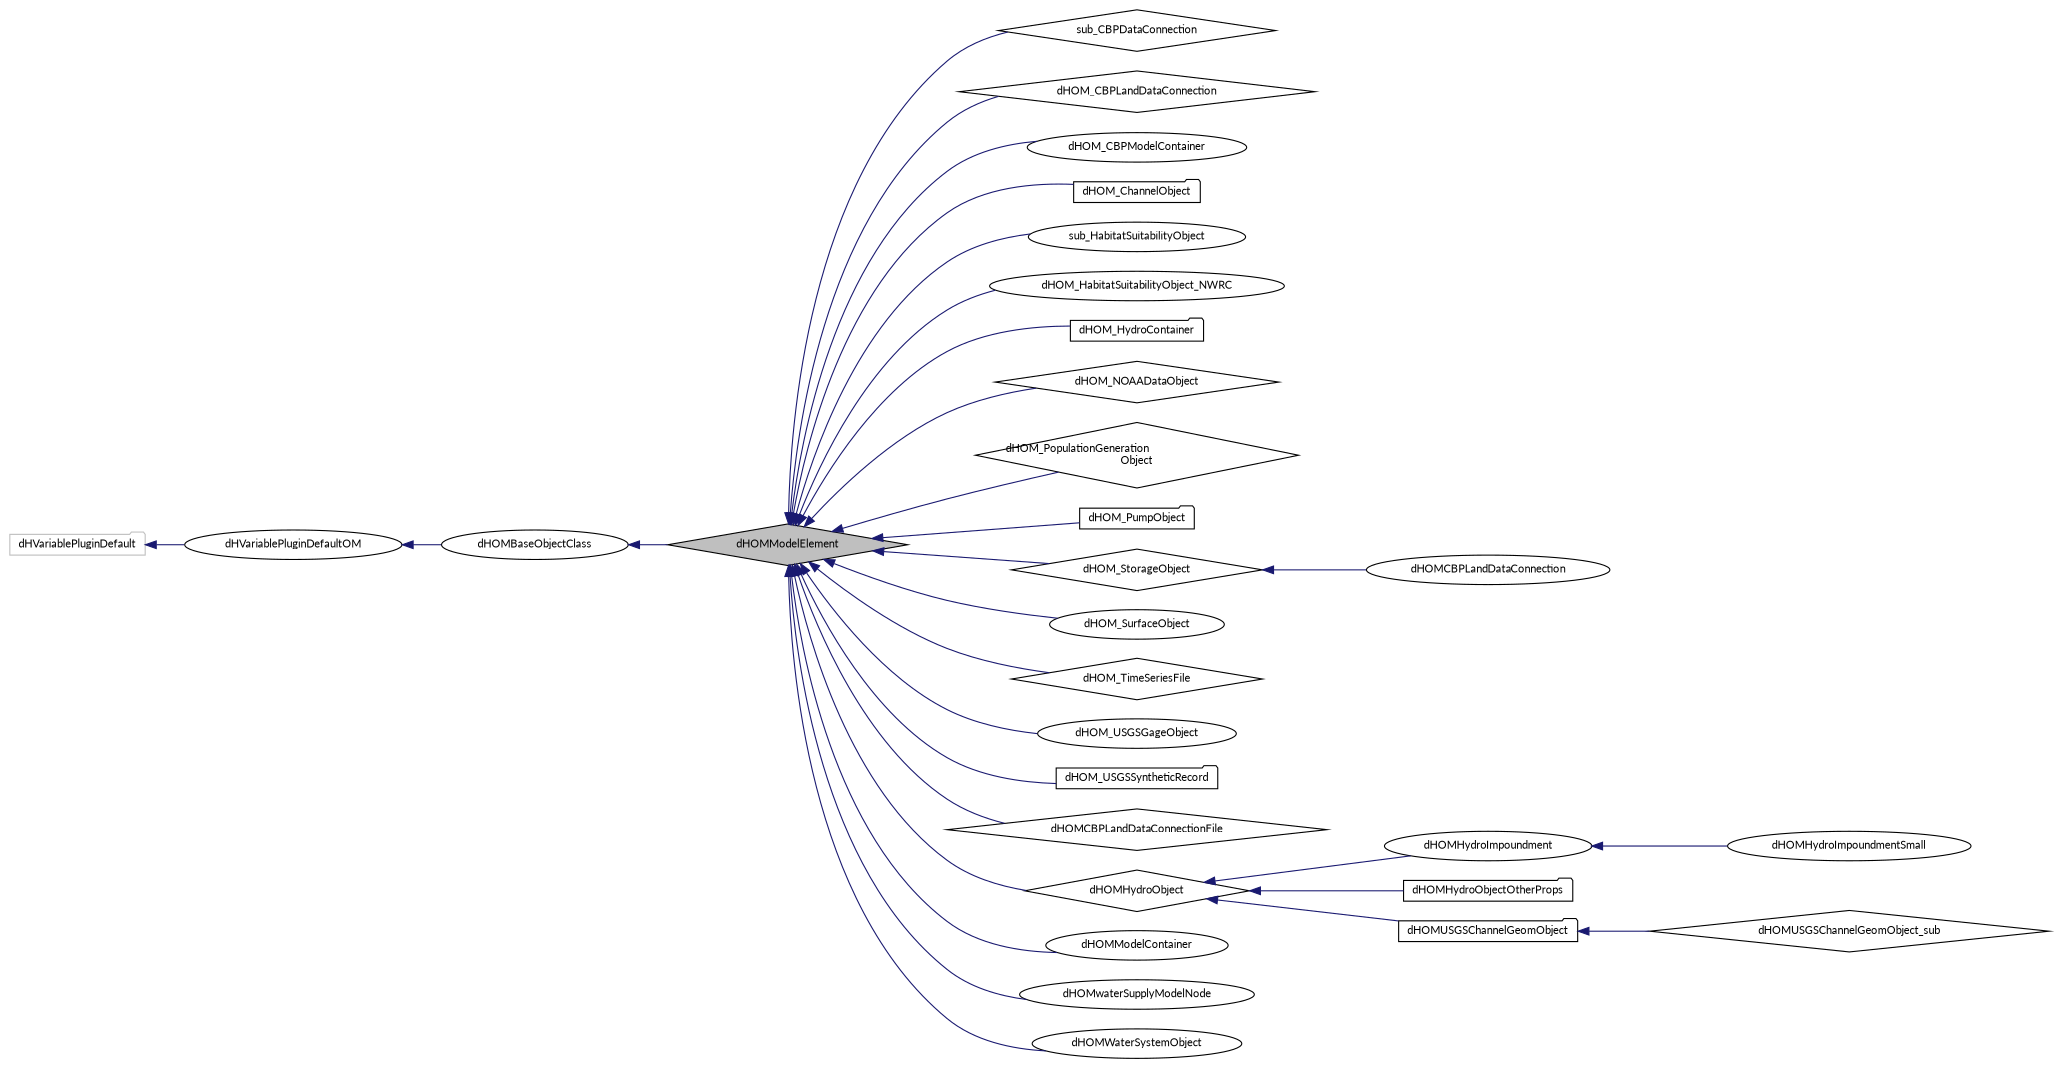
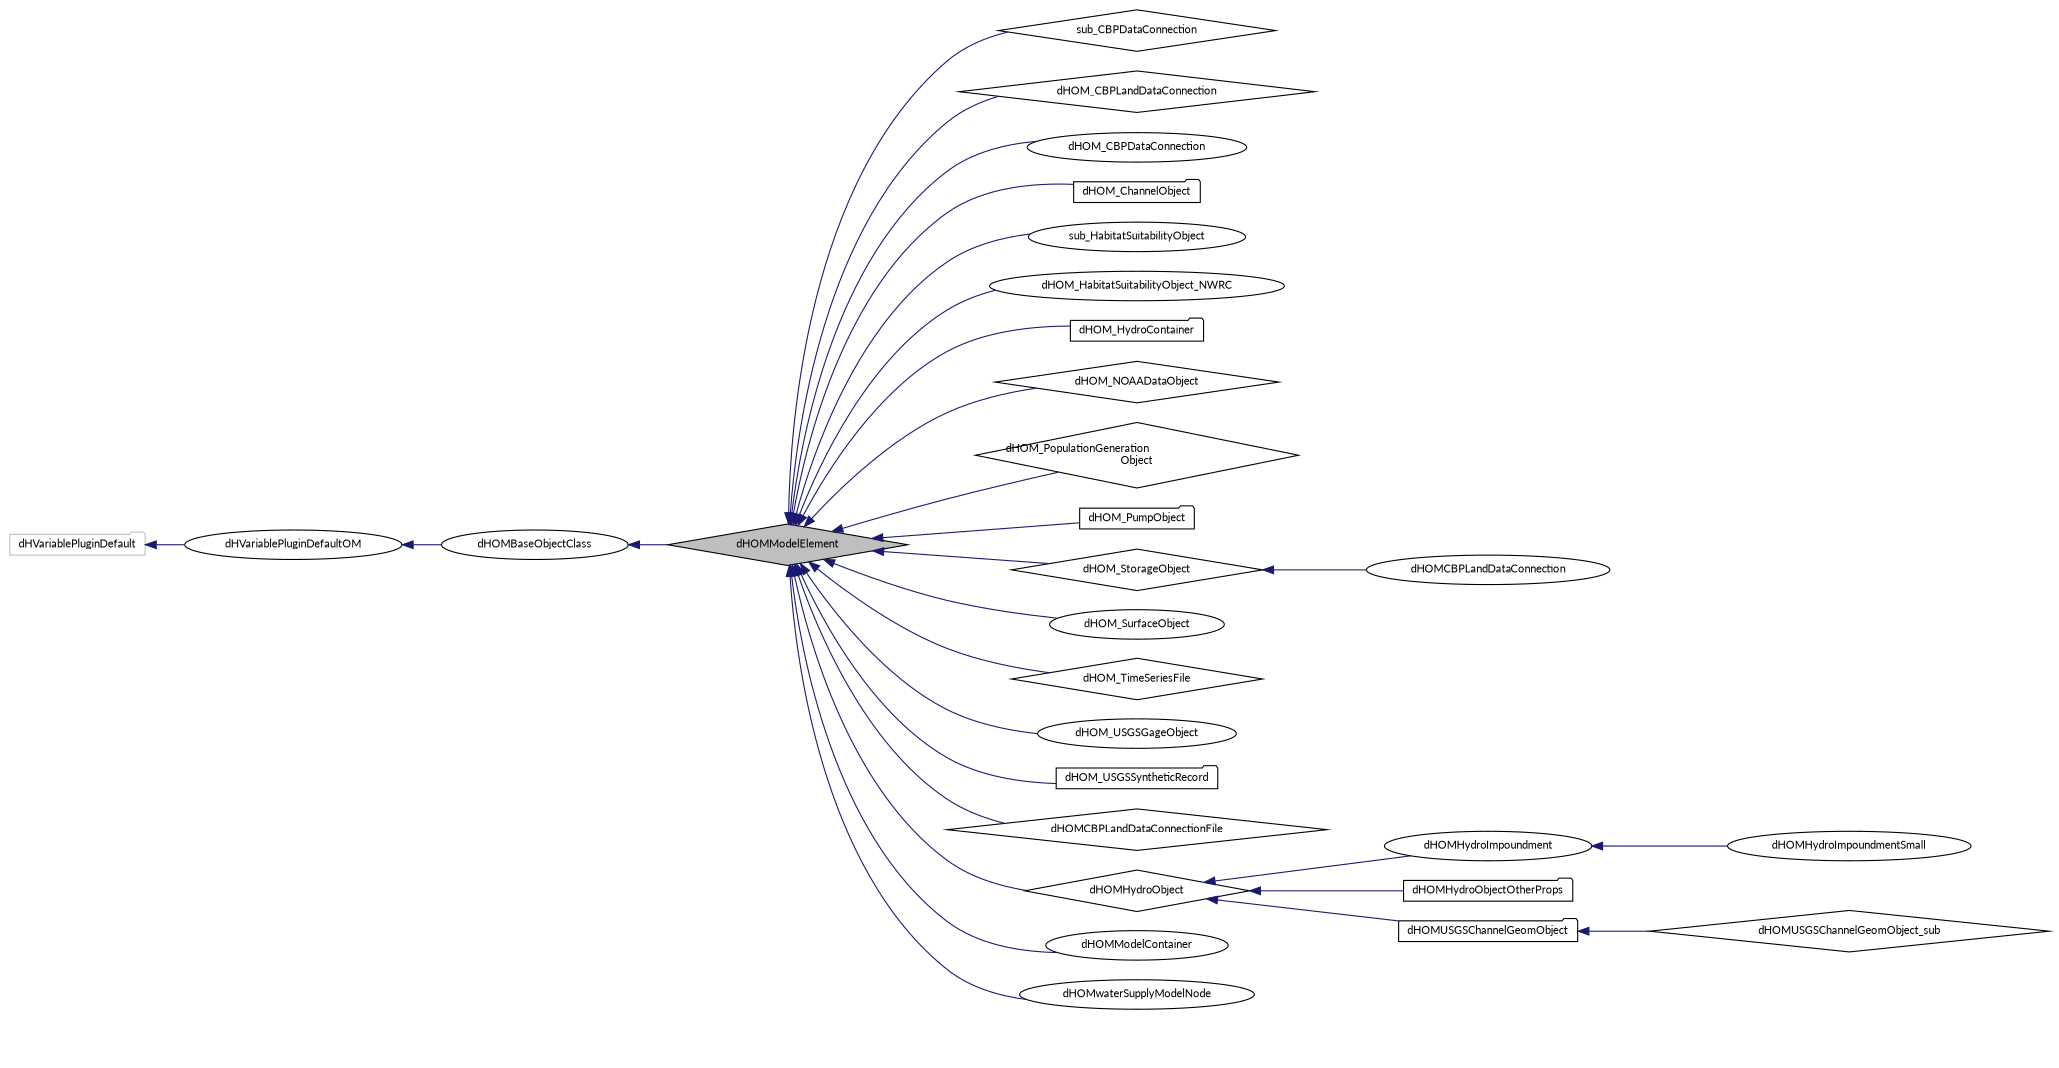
node "dHOM_CBPModelContainer": label "dHOM_CBPModelContainer" -> "dHOM_CBPDataConnection"
node "dHOMWaterSystemObject": removed
